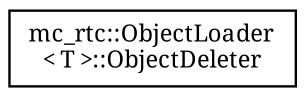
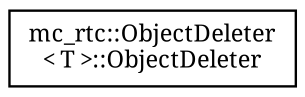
node "mc_rtc::ObjectLoader < T >::ObjectDeleter": label "mc_rtc::ObjectLoader < T >::ObjectDeleter" -> "mc_rtc::ObjectDeleter < T >::ObjectDeleter"
